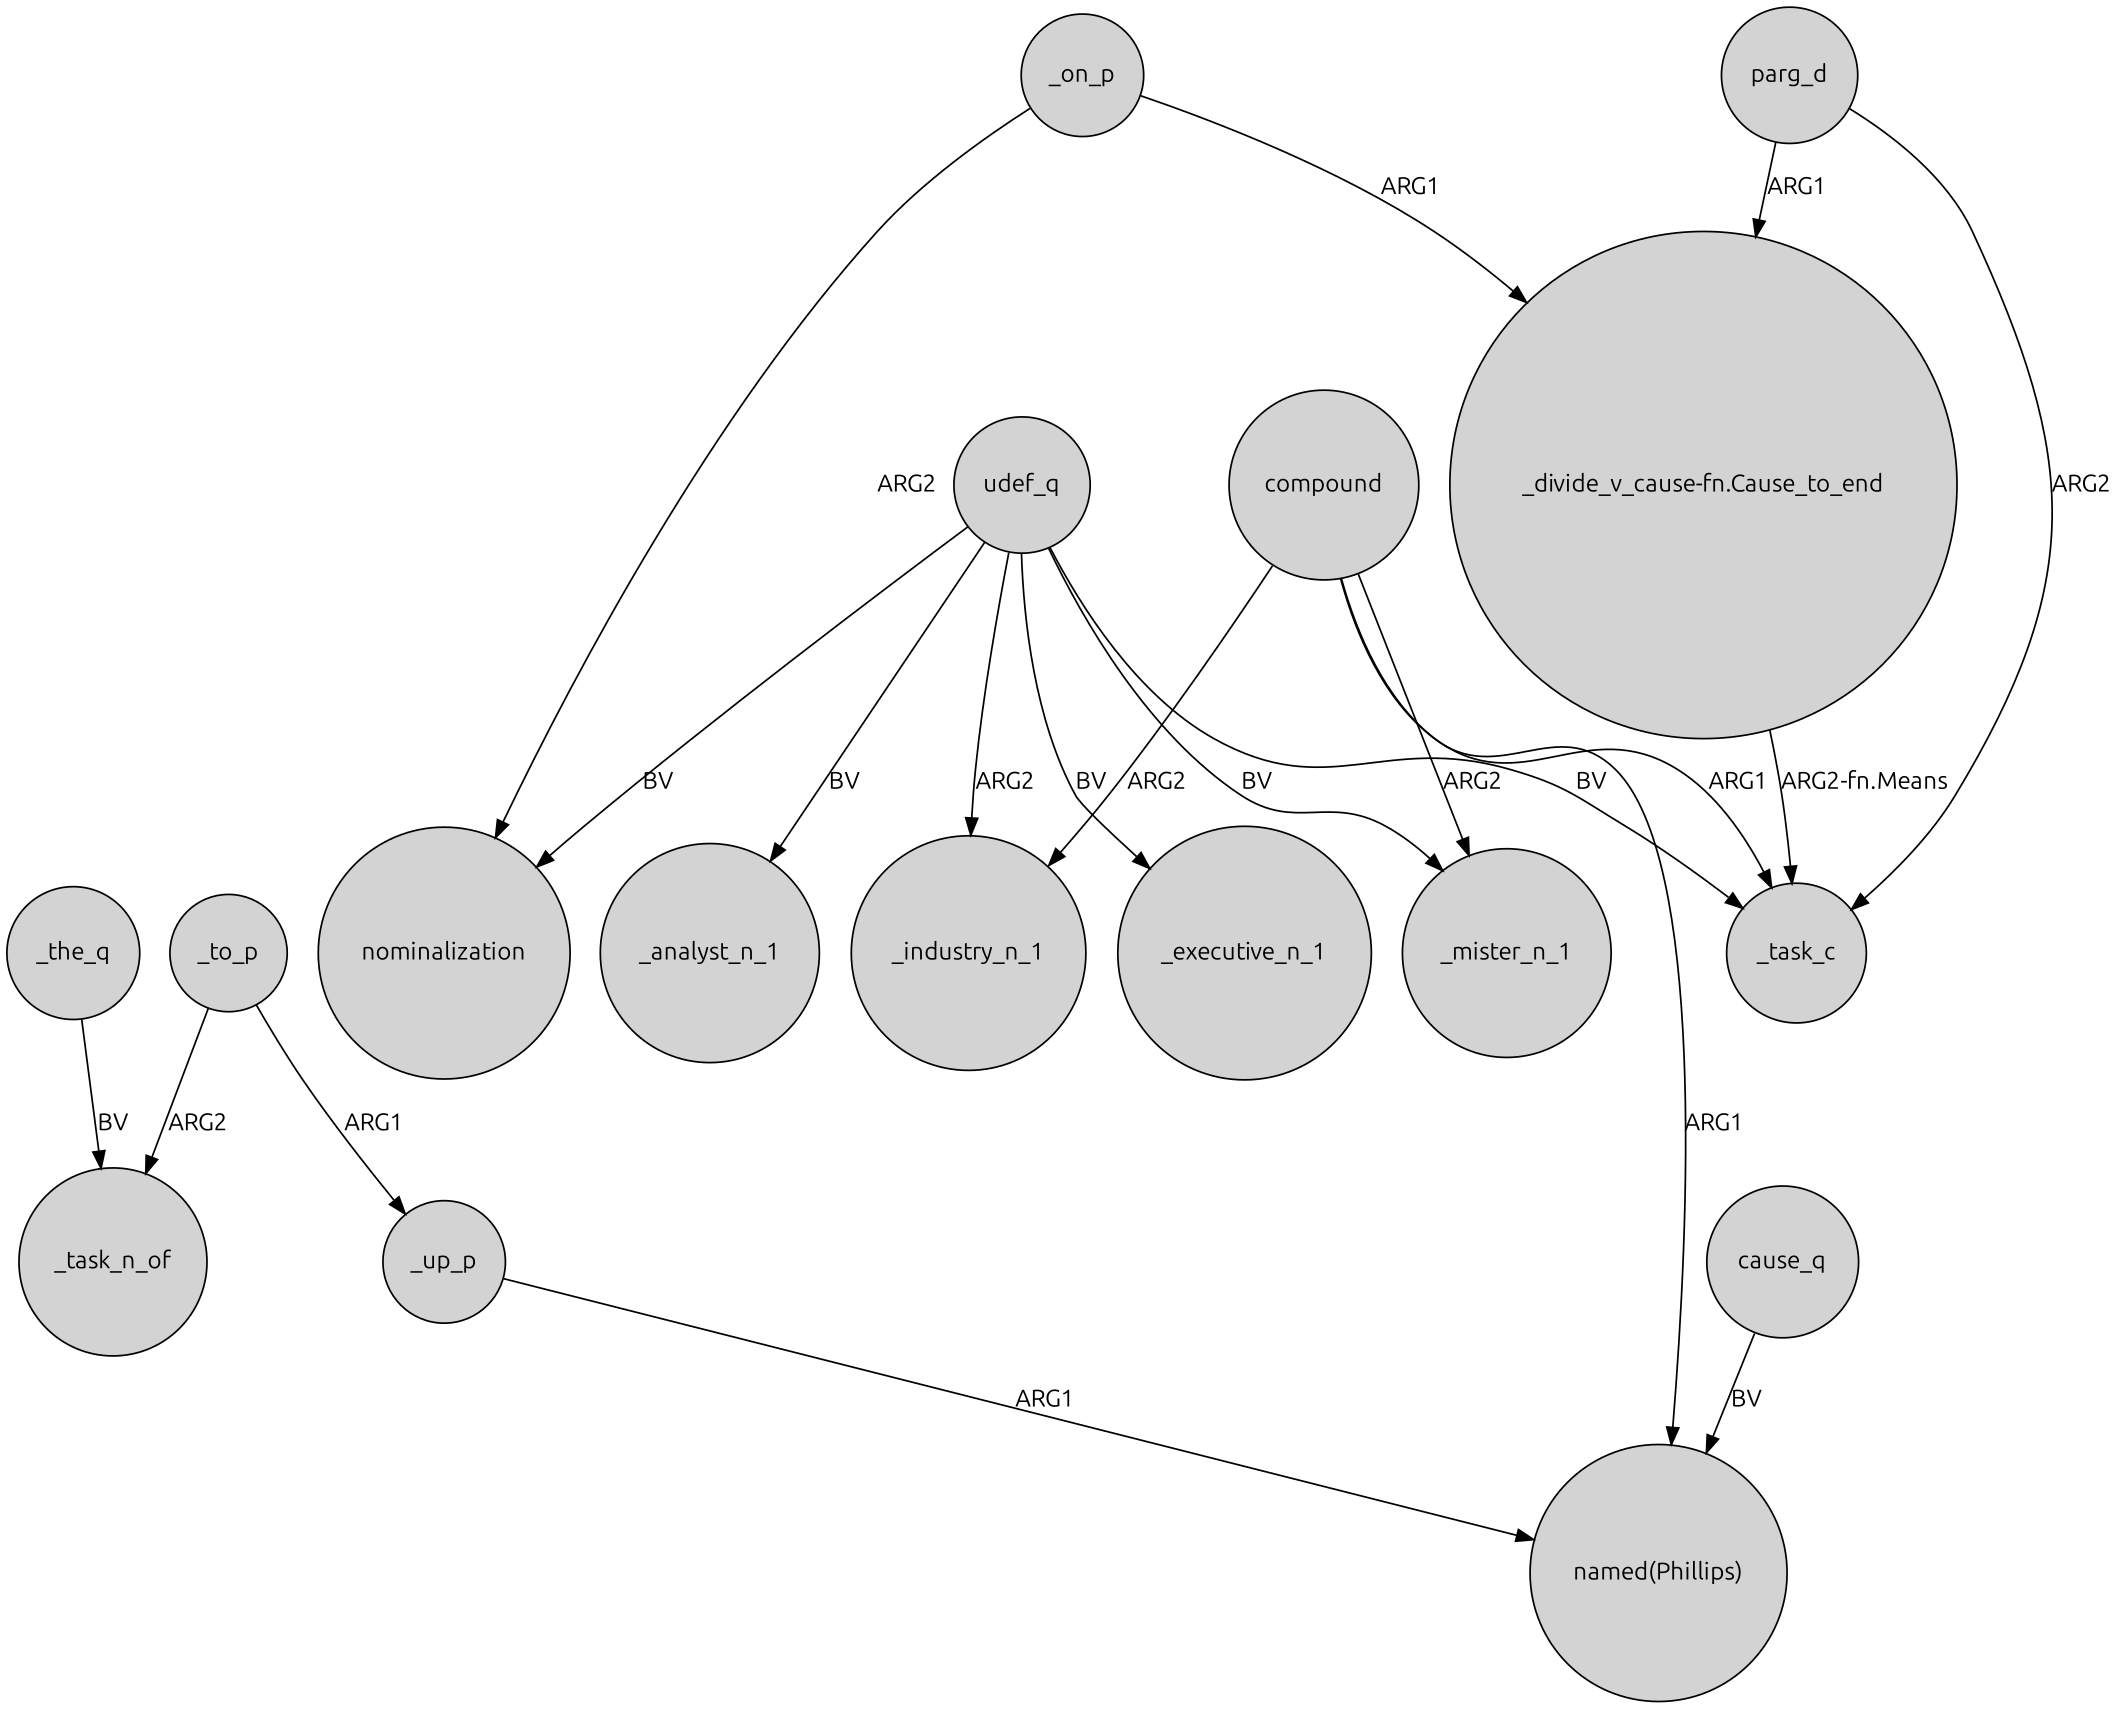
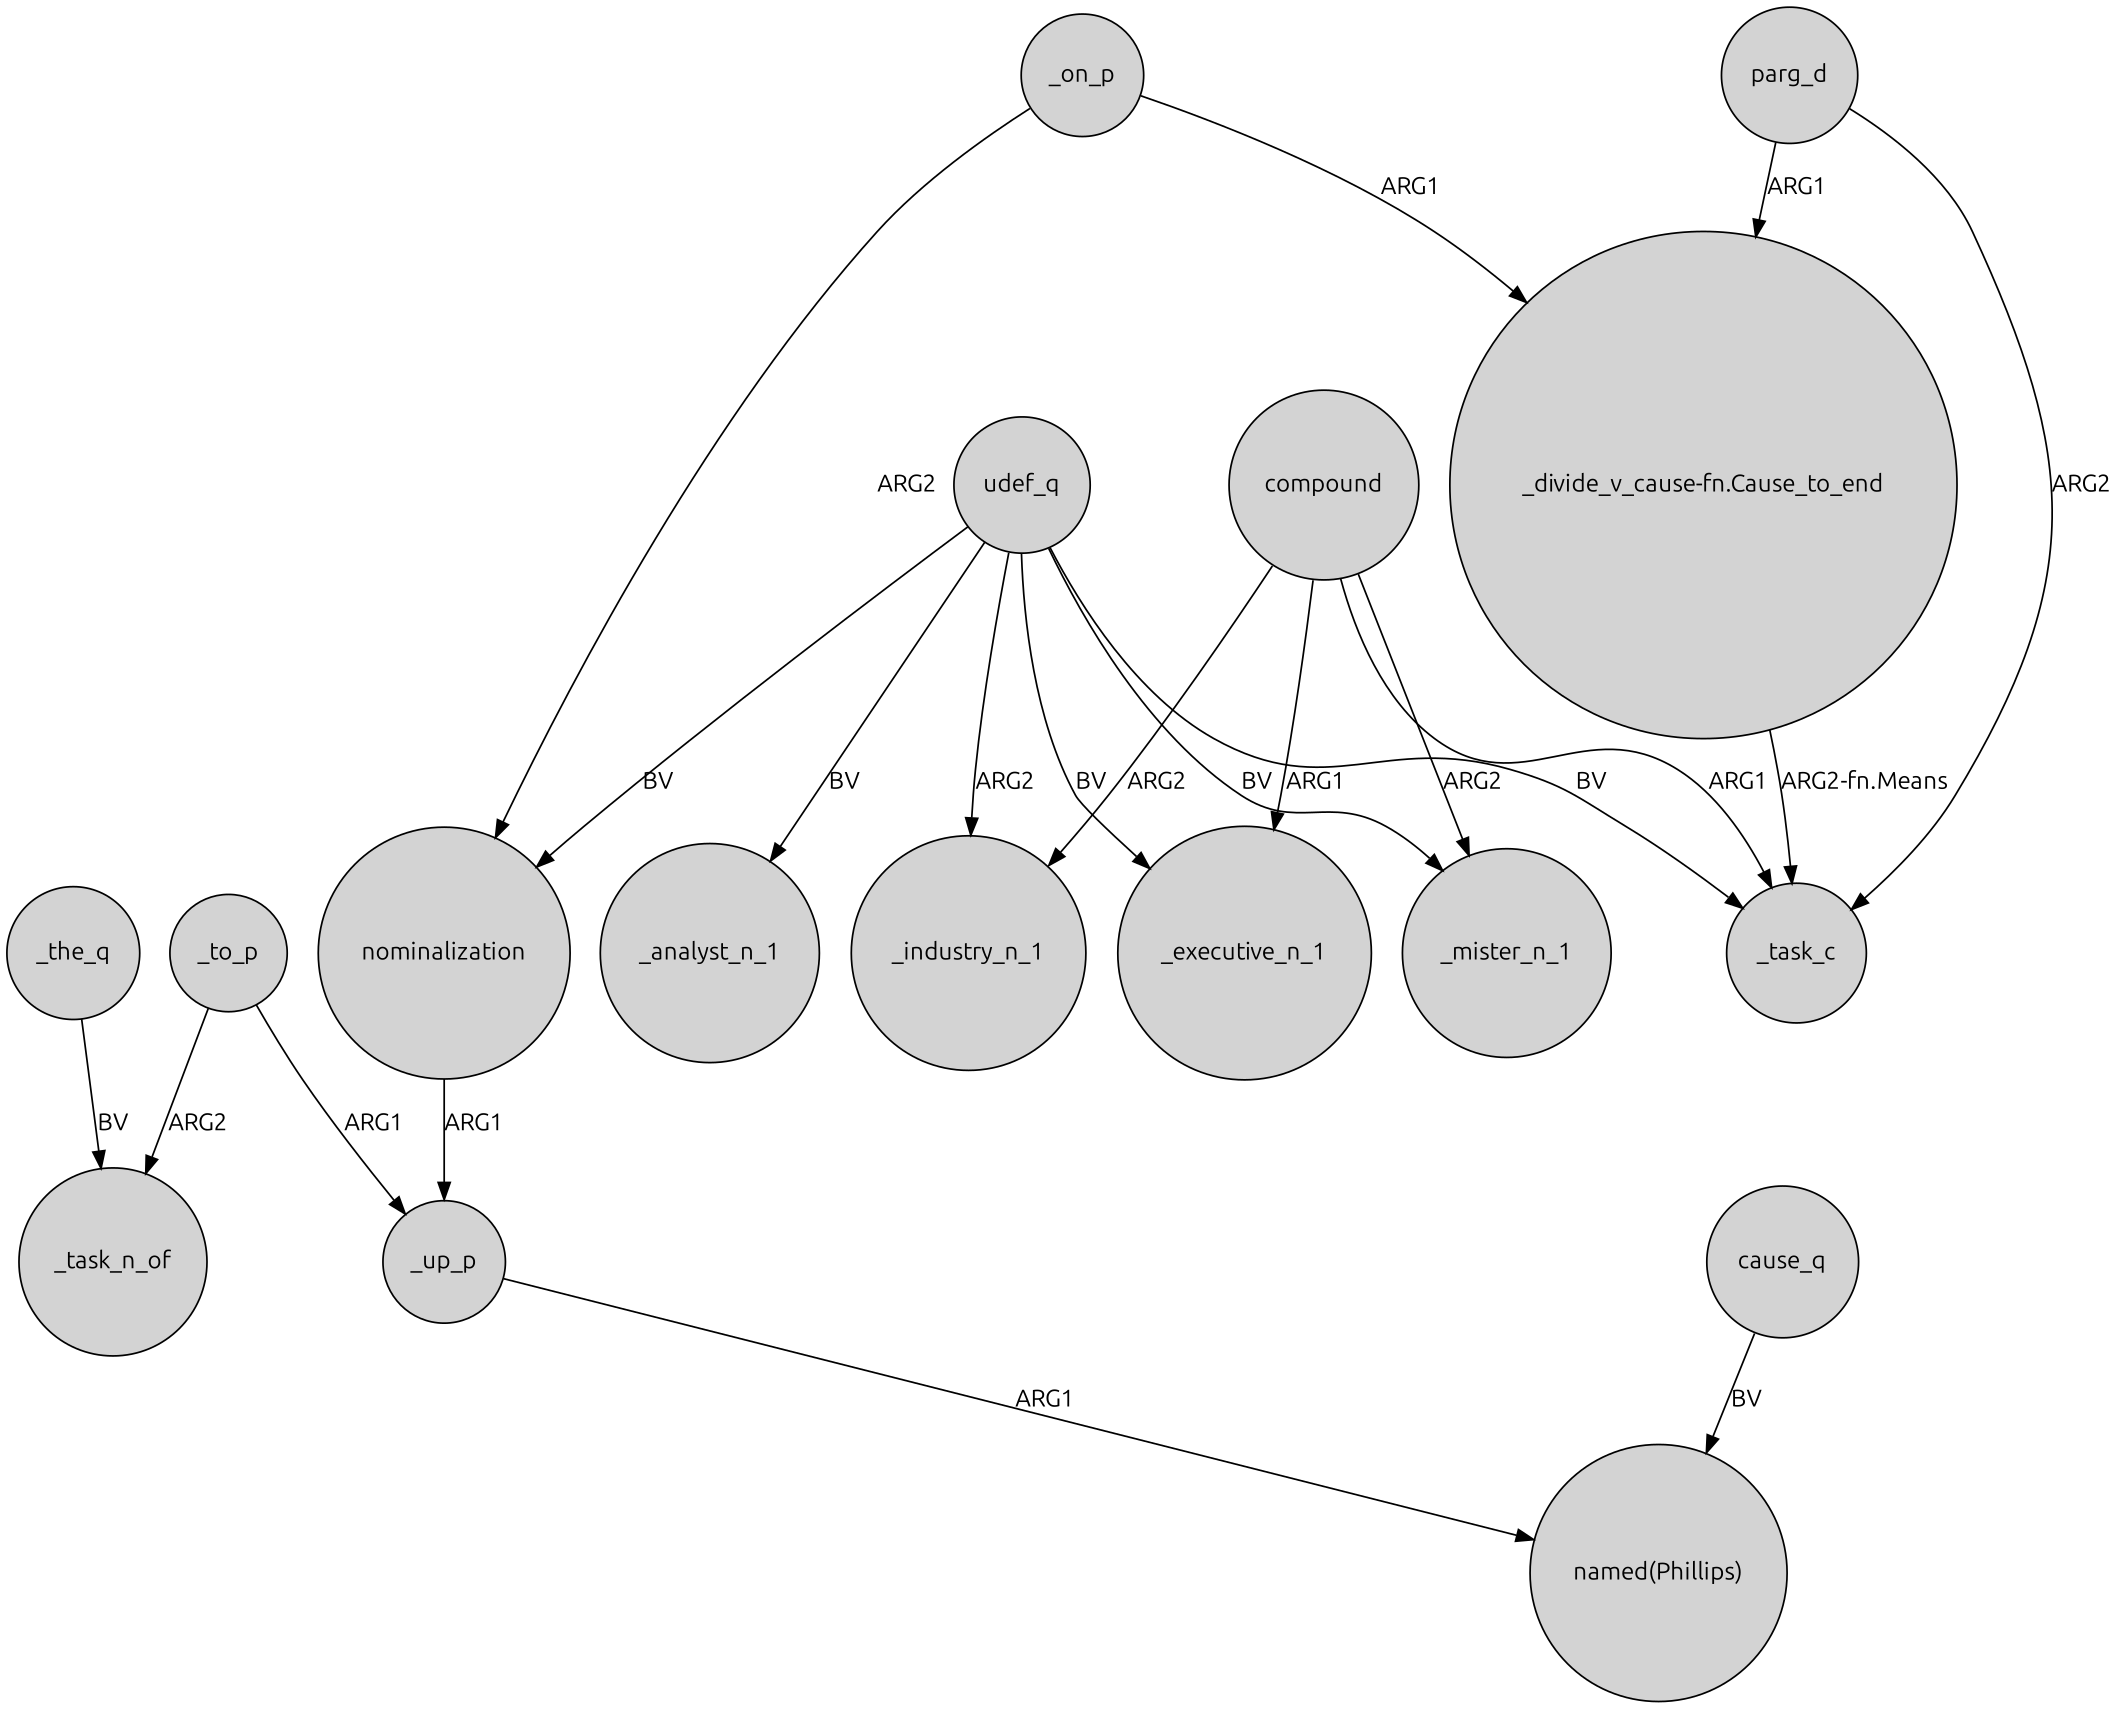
edge "compound" -> "named(Phillips)": now "compound" -> "_executive_n_1"
edge "nominalization" -> "_up_p": added, label "ARG1"
